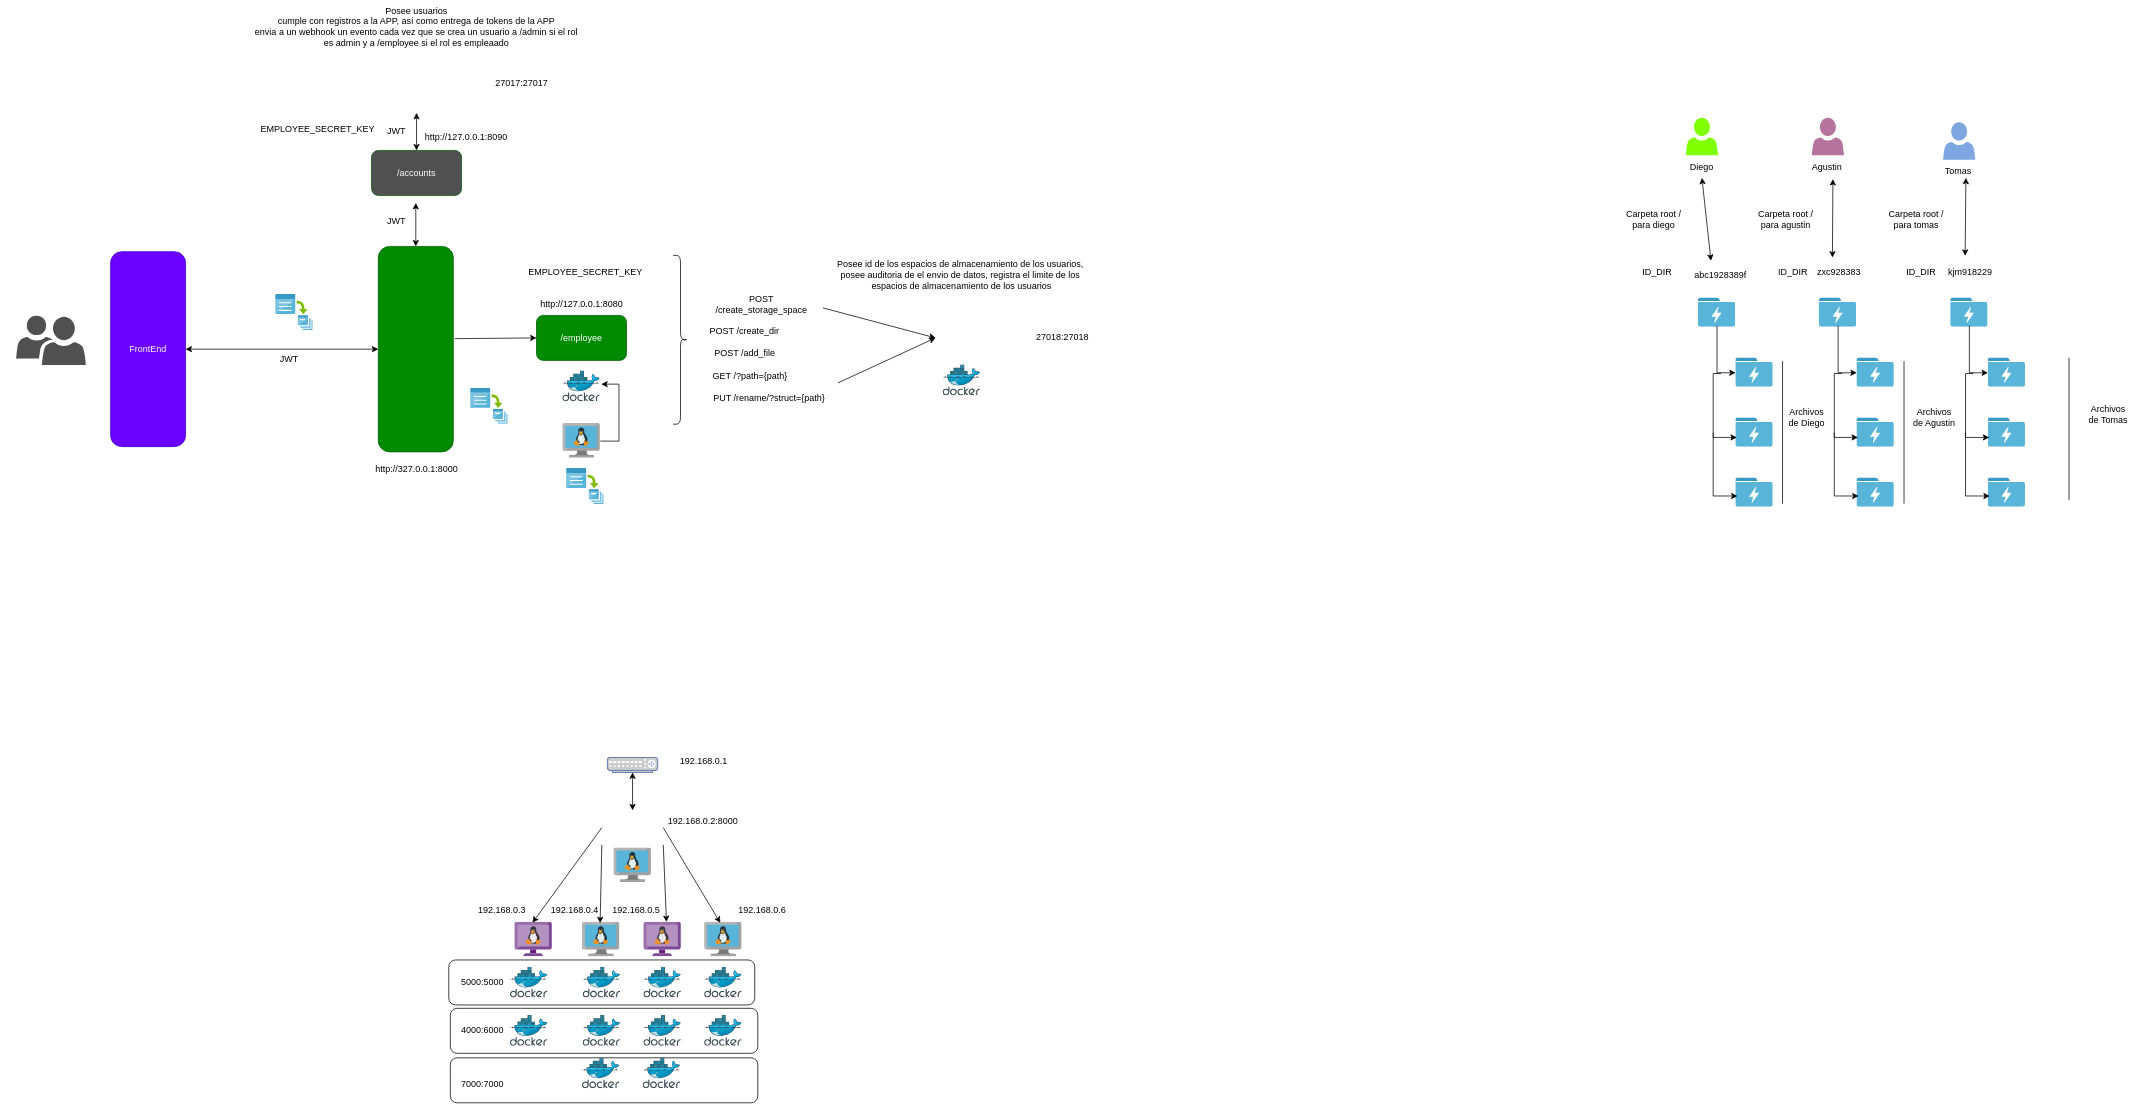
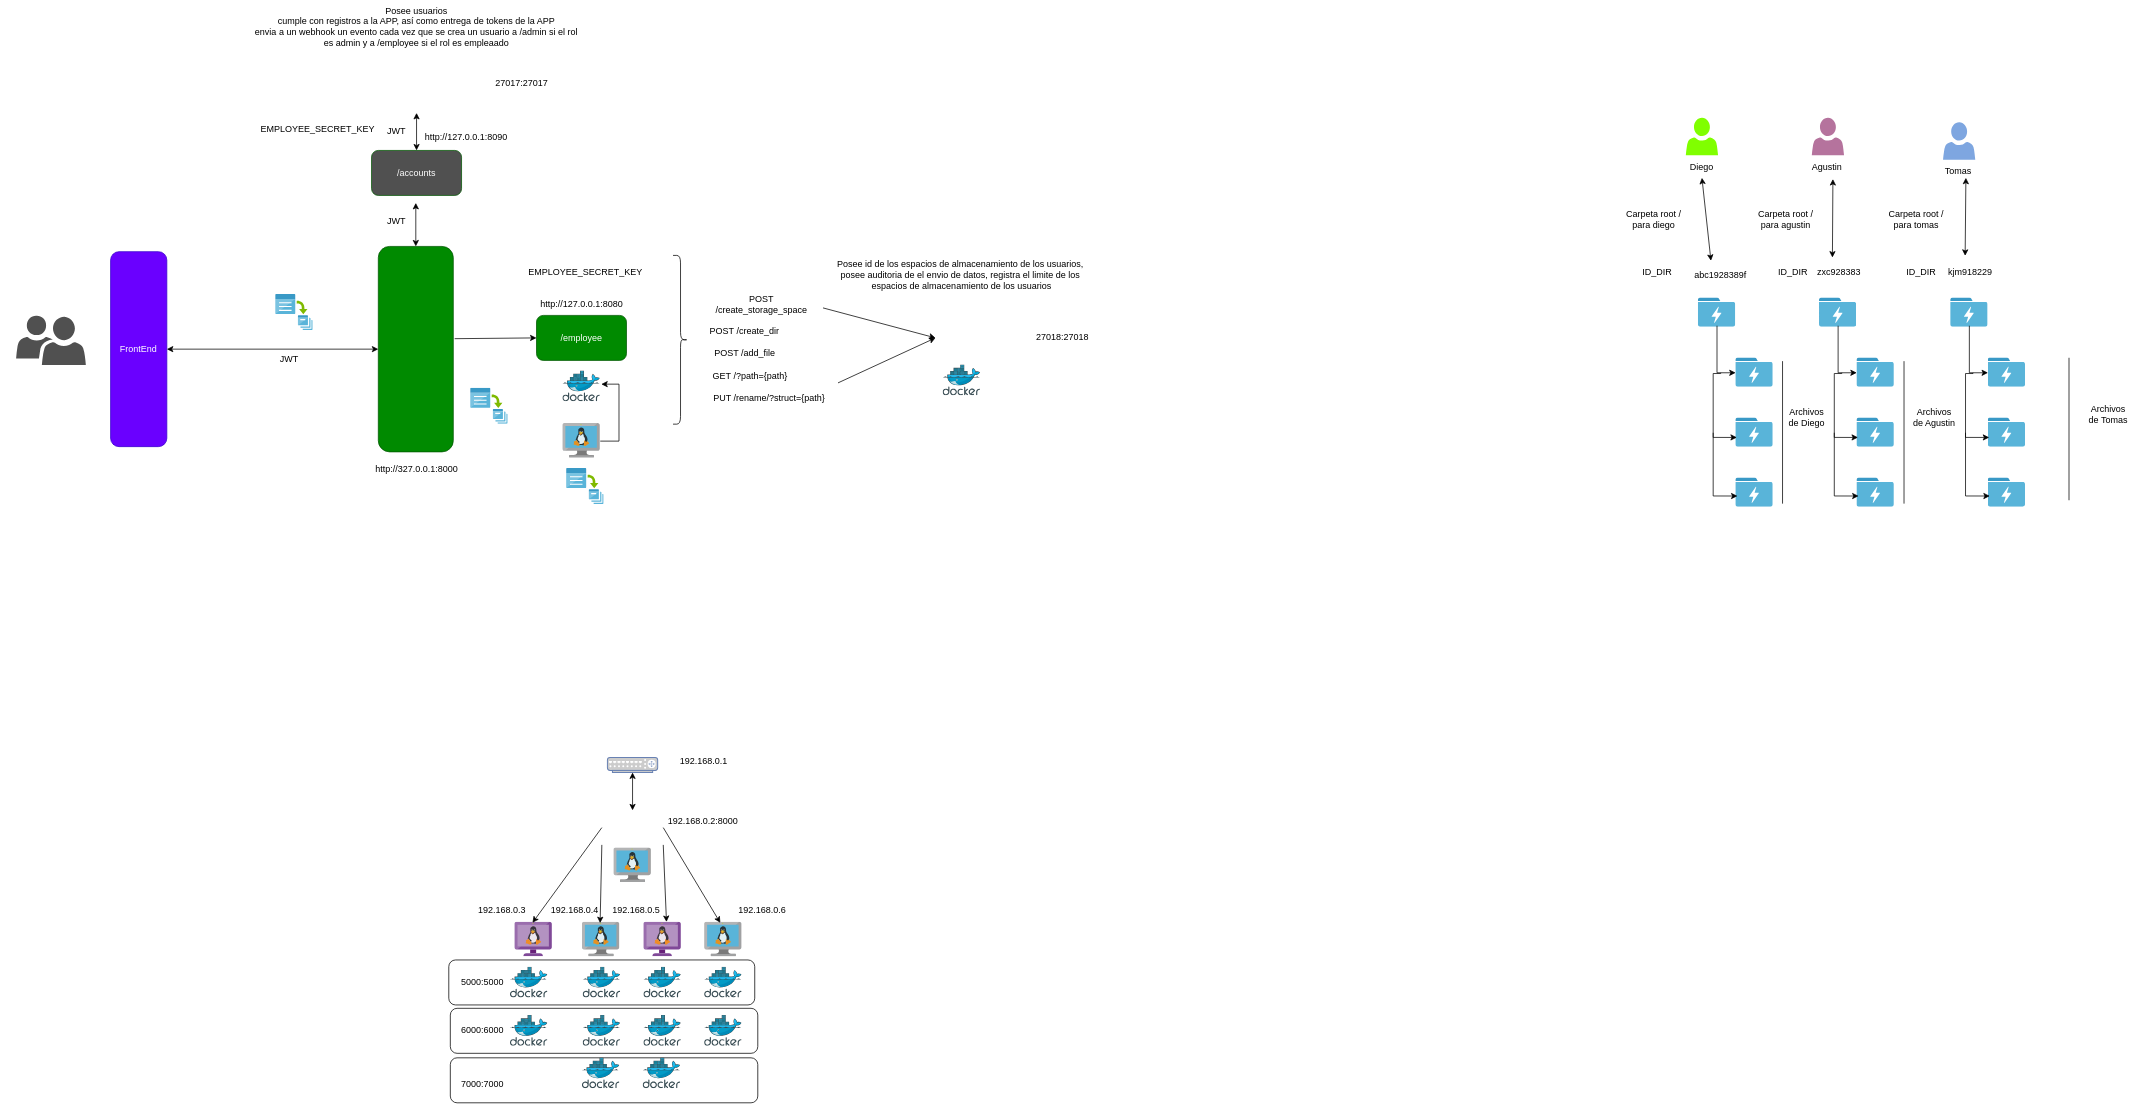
node "FrontEnd": size 75x195 -> 56x195
node "4000:6000": label "4000:6000" -> "6000:6000"
